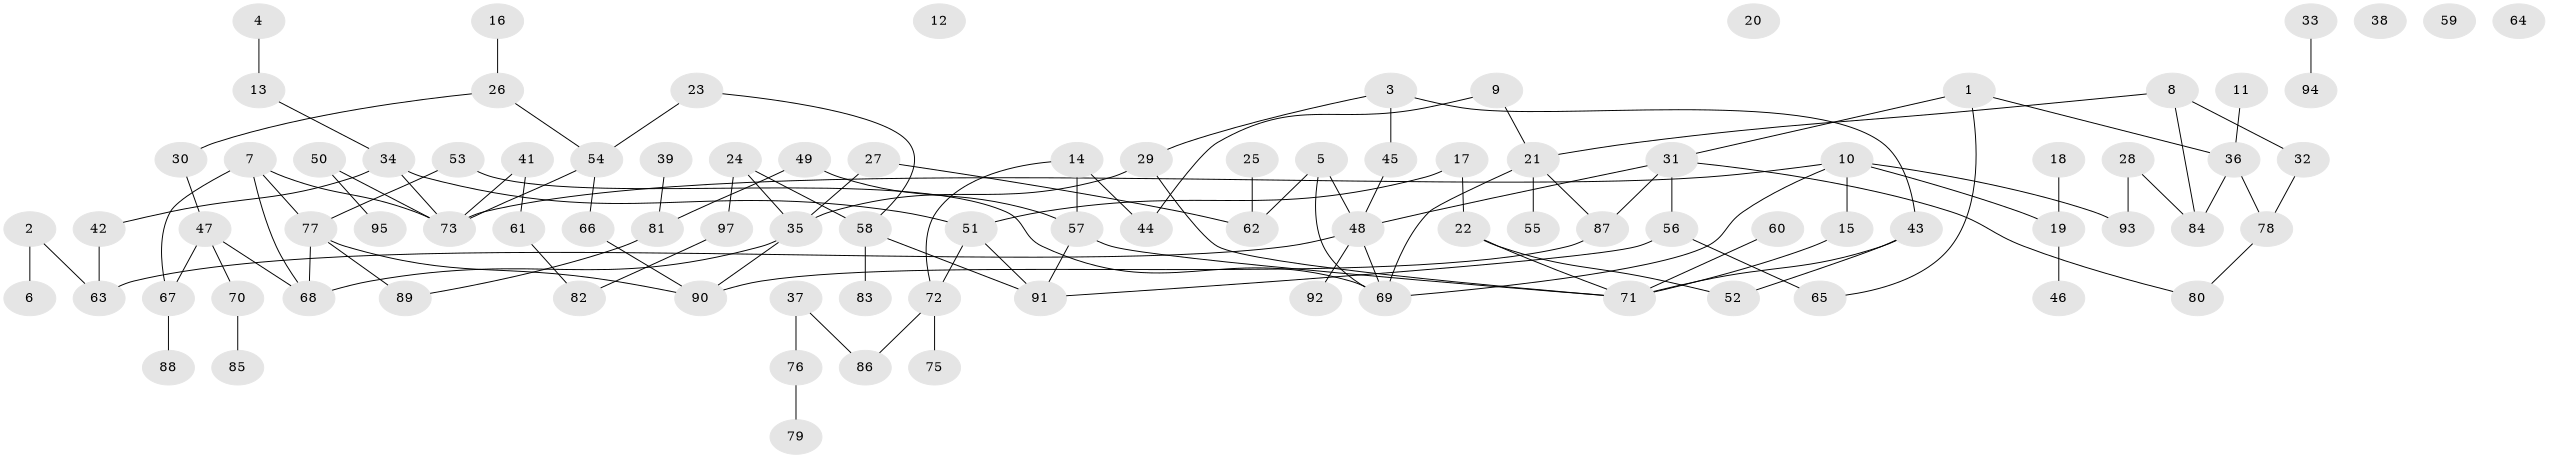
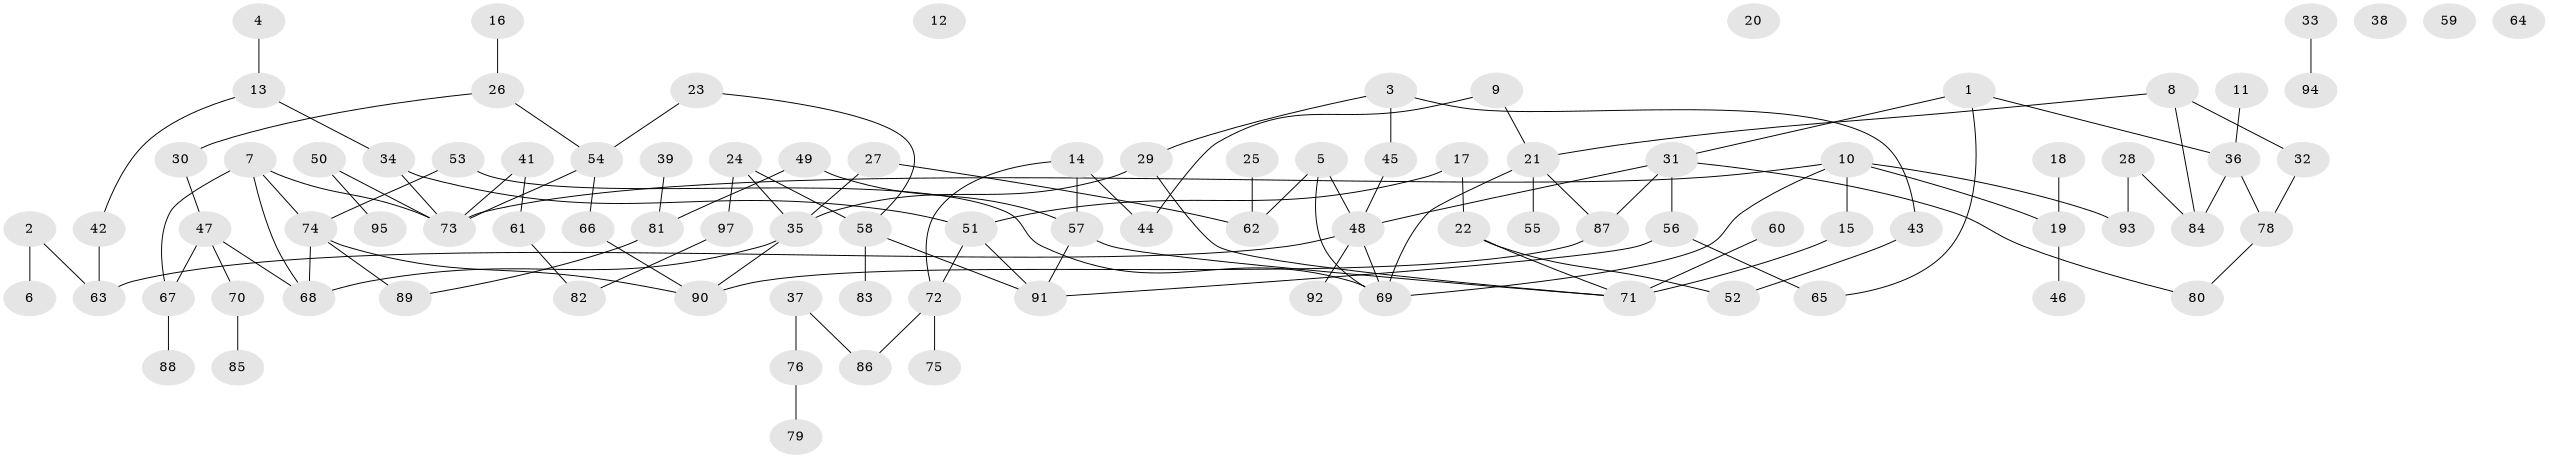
edge "34" -- "42": now "13" -- "42"
node "77": label "77" -> "74"
edge "43" -- "71": removed
